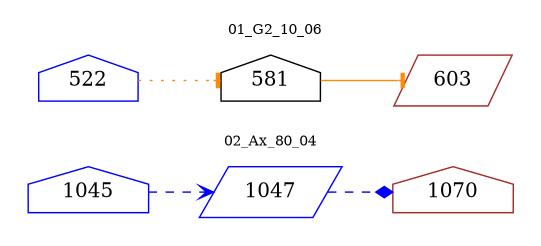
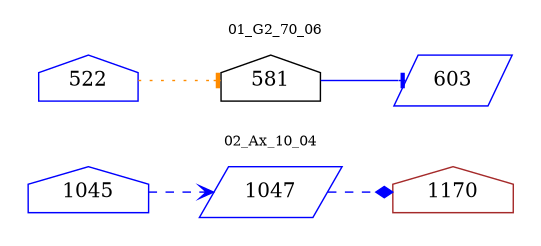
cluster "01_G2_10_06": label "01_G2_10_06" -> "01_G2_70_06"
edge "581" -> "603": color darkorange -> blue
node "603": color brown -> blue
cluster "02_Ax_80_04": label "02_Ax_80_04" -> "02_Ax_10_04"
node "1070": label "1070" -> "1170"
